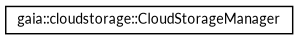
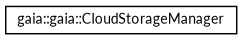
node "gaia::cloudstorage::CloudStorageManager": label "gaia::cloudstorage::CloudStorageManager" -> "gaia::gaia::CloudStorageManager"
